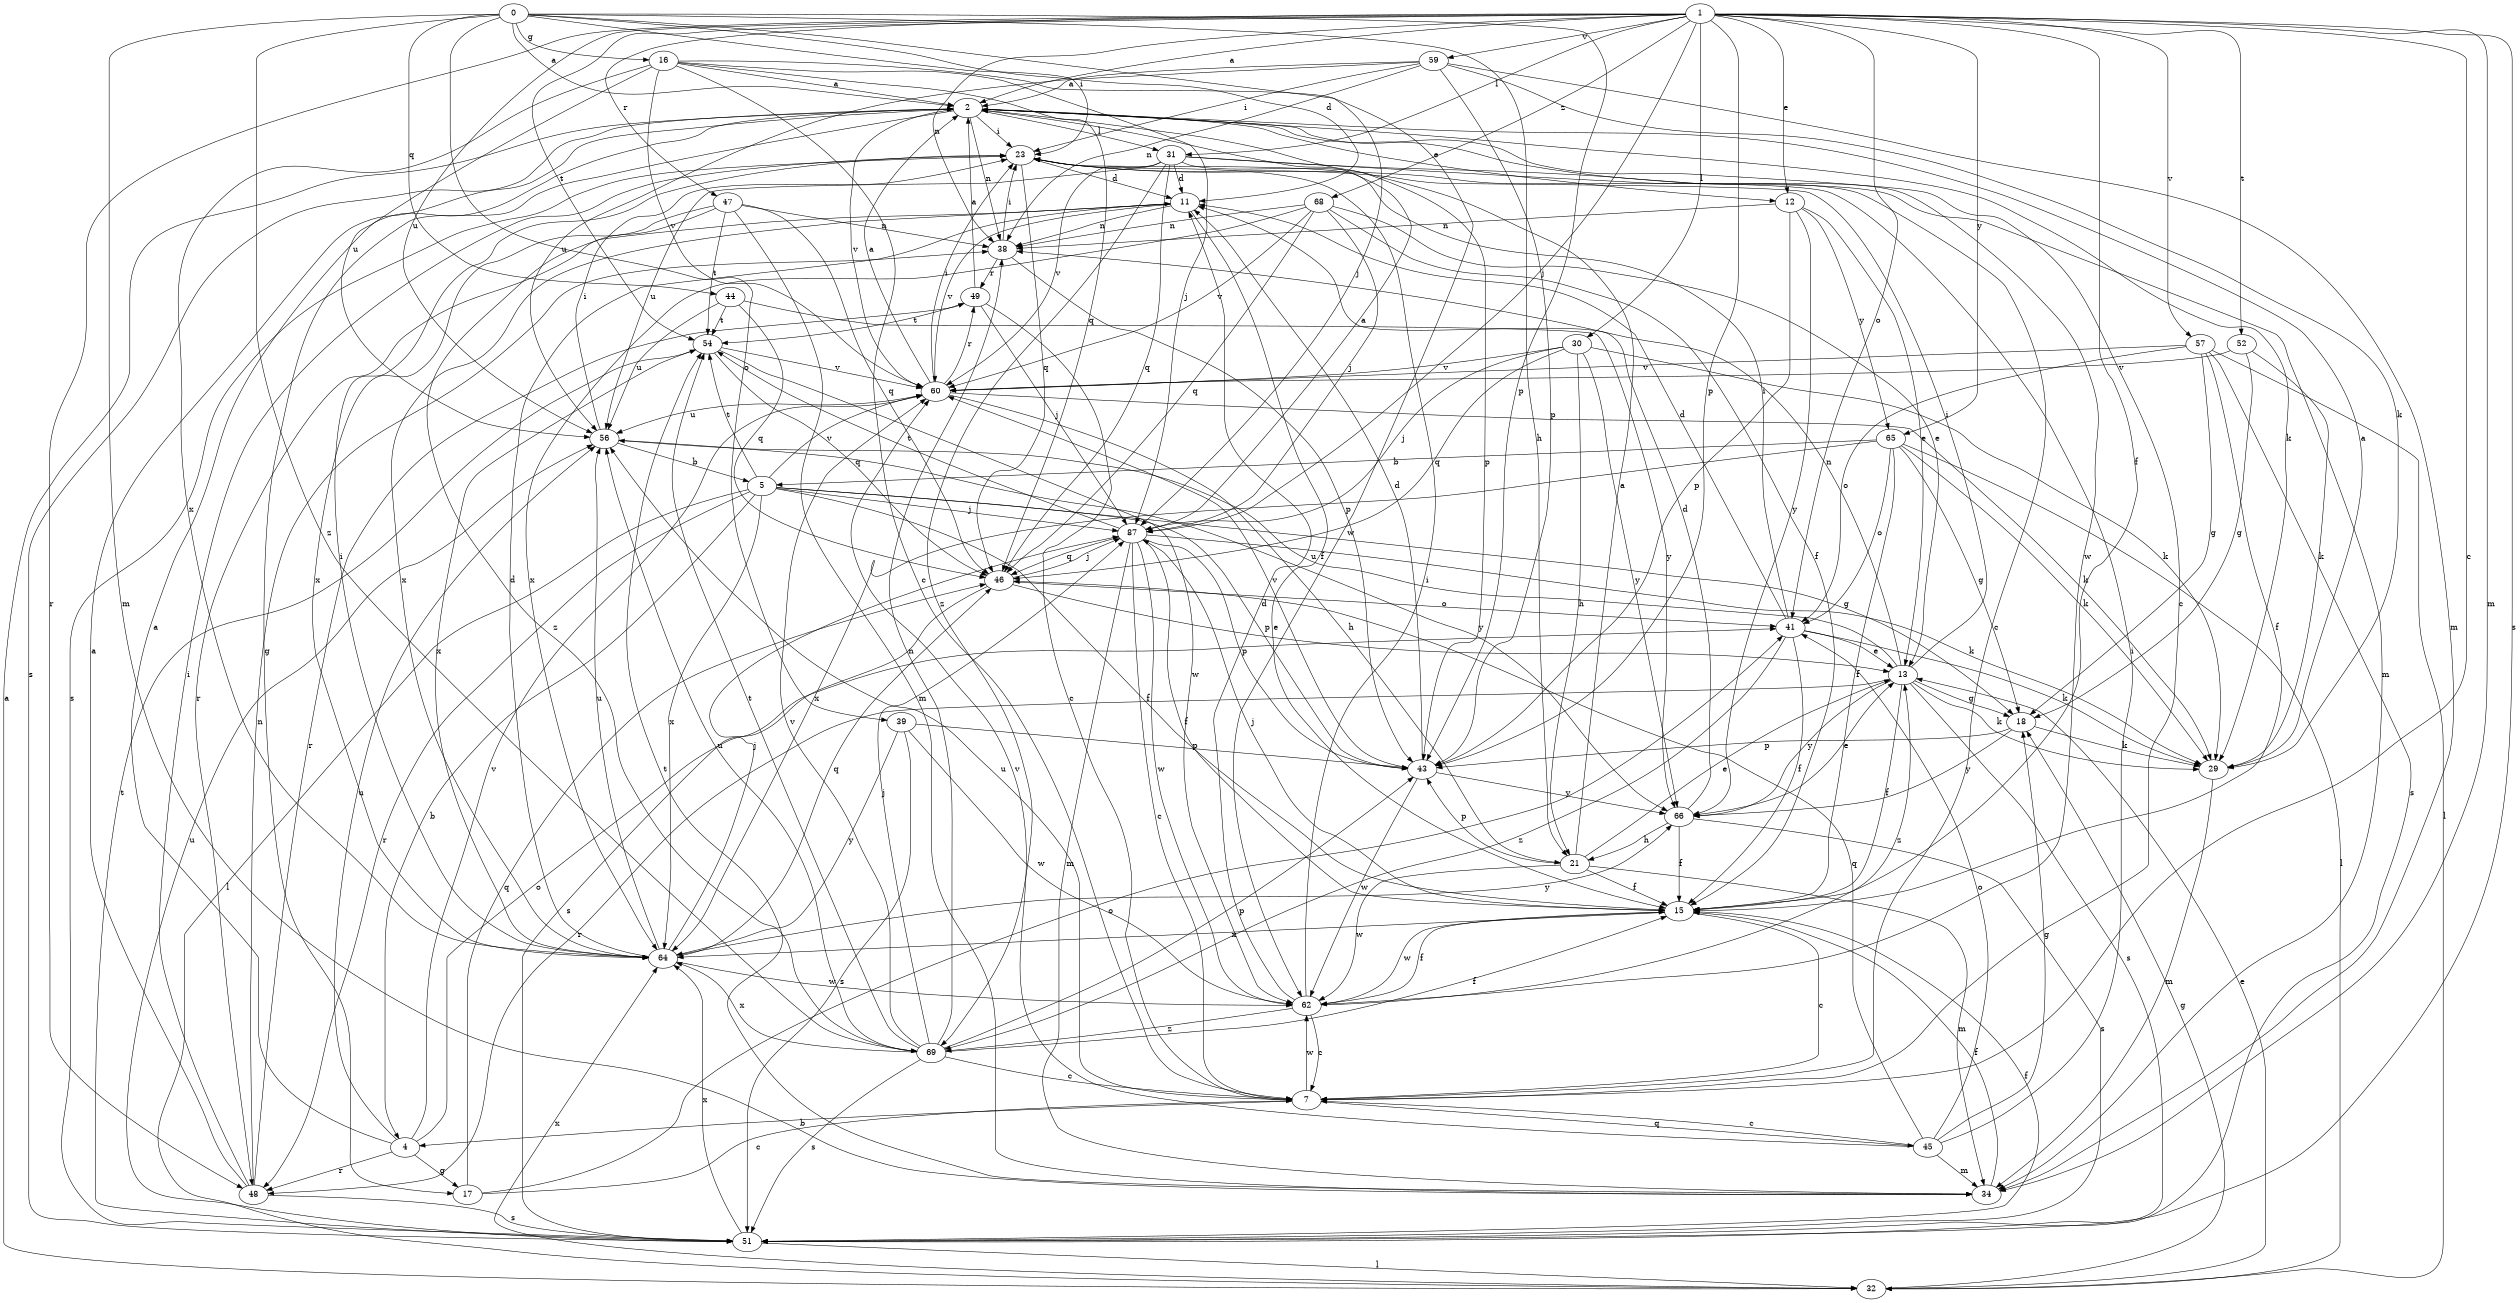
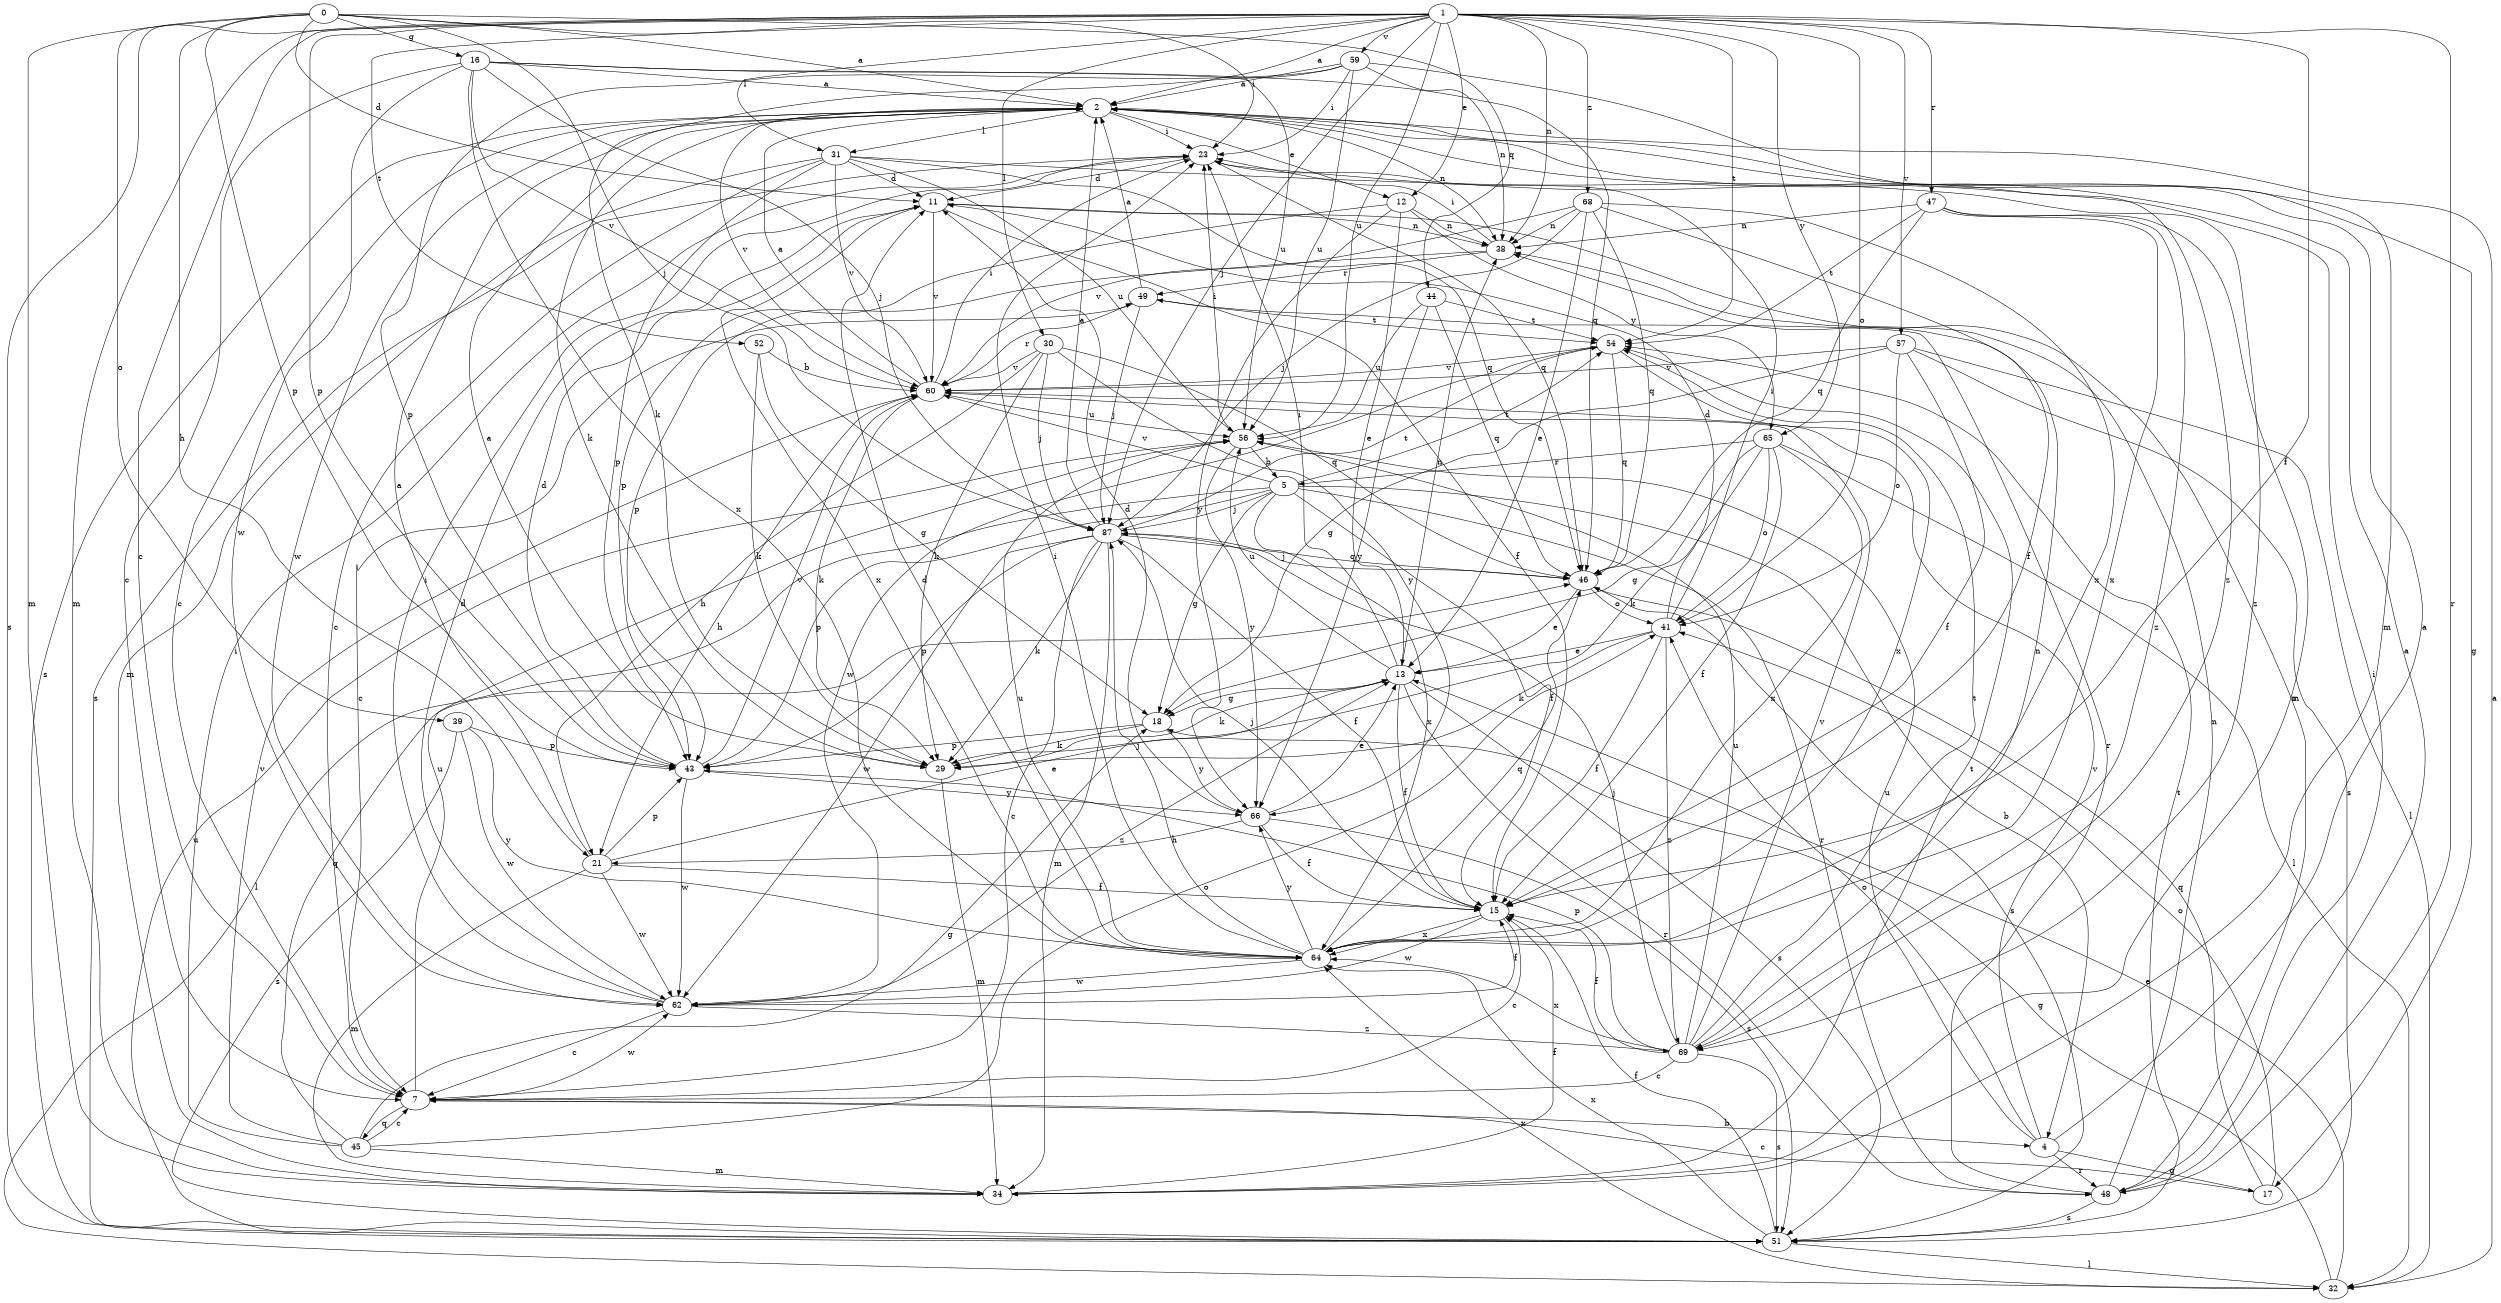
edge "52" -> "60": label "v" -> "b"
edge "65" -> "5": label "b" -> "r"
edge "0" -> "69": now "2" -> "69"
edge "13" -> "66": removed, label "y"
